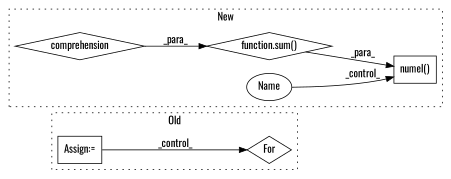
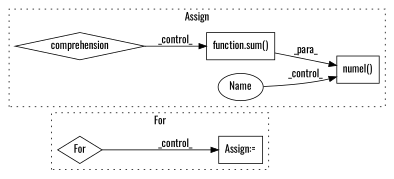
cluster "New": label "New" -> "Assign"
edge "comprehension" -> "function.sum()": label "_para_" -> "_control_"
node "function.sum()": shape diamond -> box
cluster "Old": label "Old" -> "For"
edge "Assign:=" -> "For": reversed
